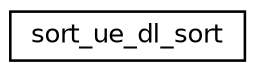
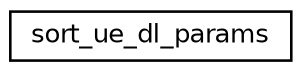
node "sort_ue_dl_sort": label "sort_ue_dl_sort" -> "sort_ue_dl_params"
